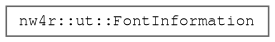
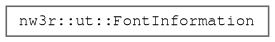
node "nw4r::ut::FontInformation": label "nw4r::ut::FontInformation" -> "nw3r::ut::FontInformation"
